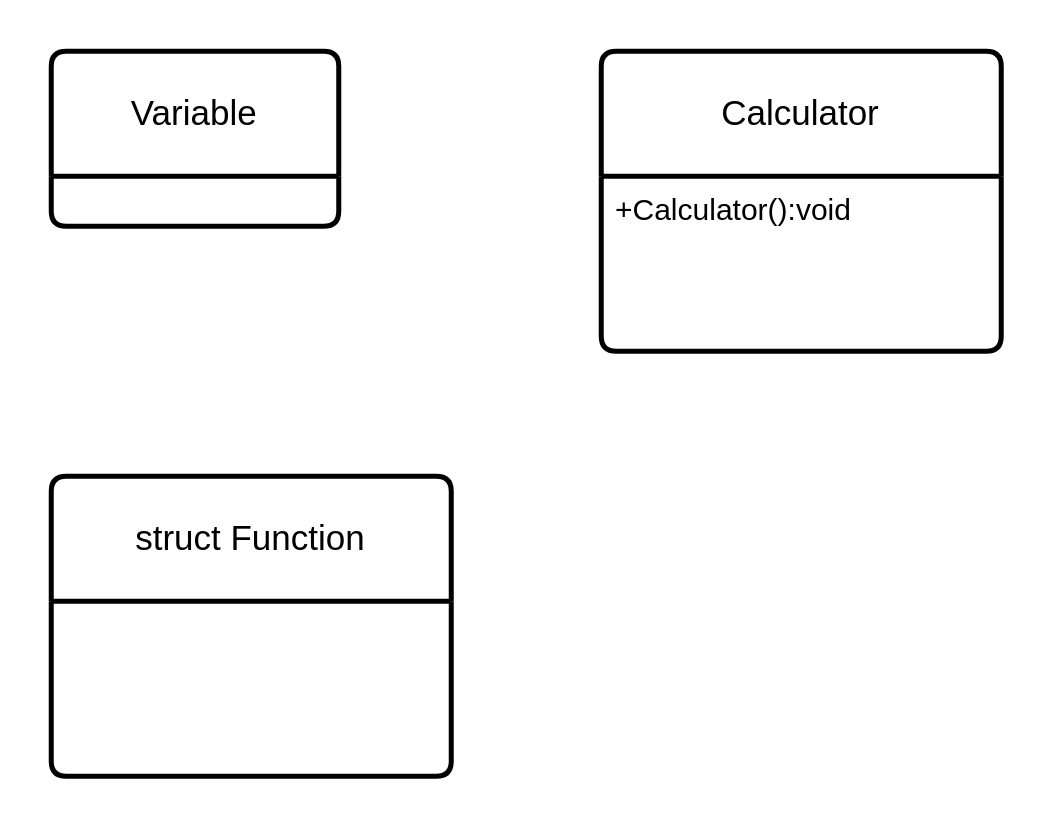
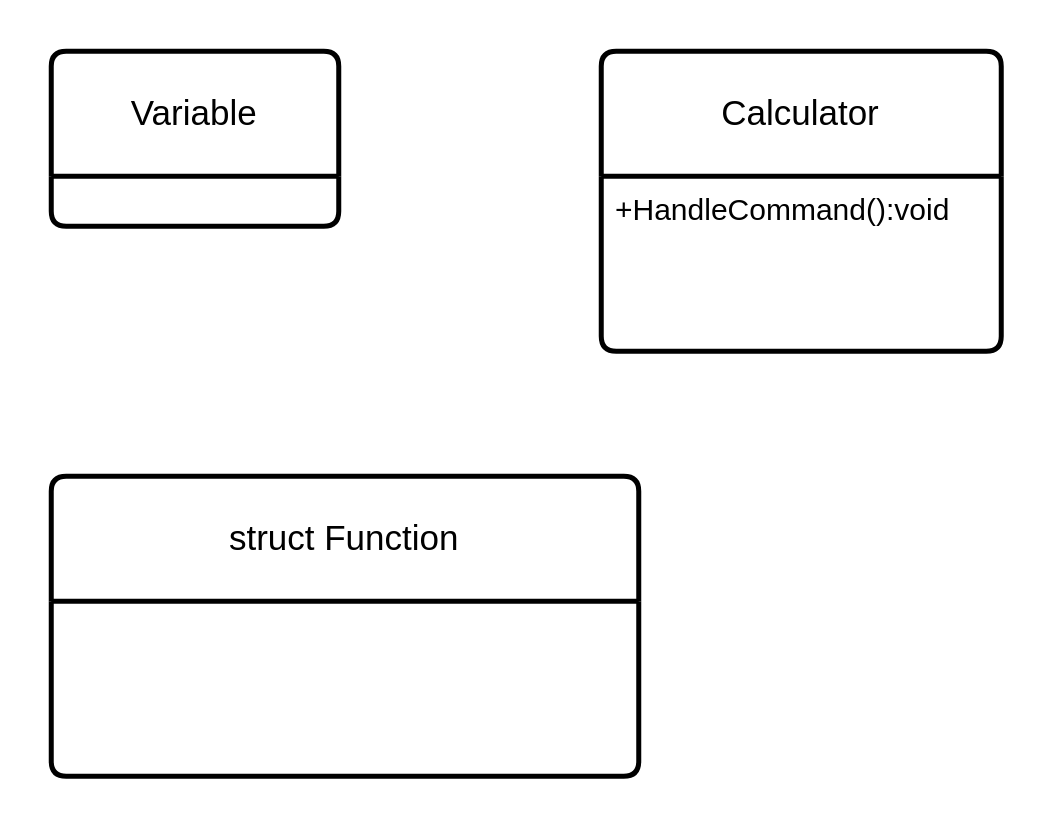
node "+Calculator():void": label "+Calculator():void" -> "+HandleCommand():void"
node "struct Function": size 400x300 -> 588x300
